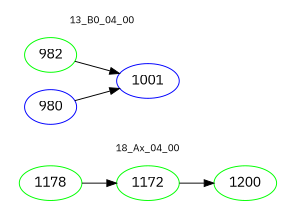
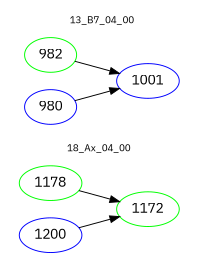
cluster "13_B0_04_00": label "13_B0_04_00" -> "13_B7_04_00"
edge "1172" -> "1200": reversed
node "1200": color green -> blue
